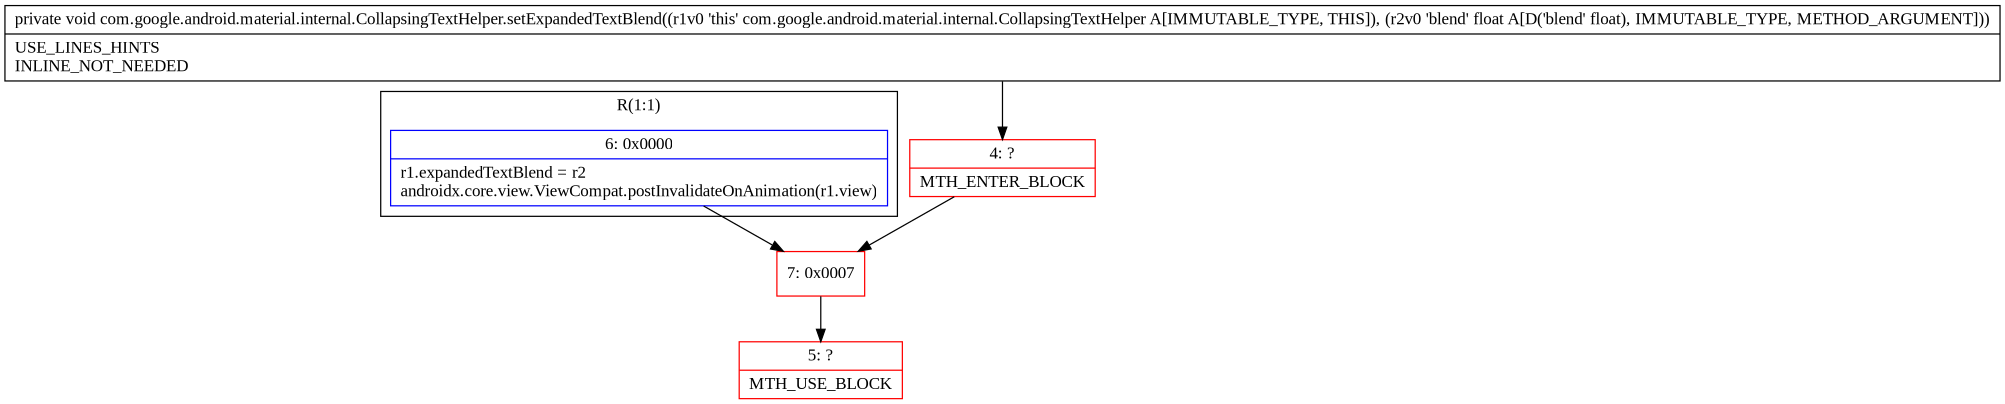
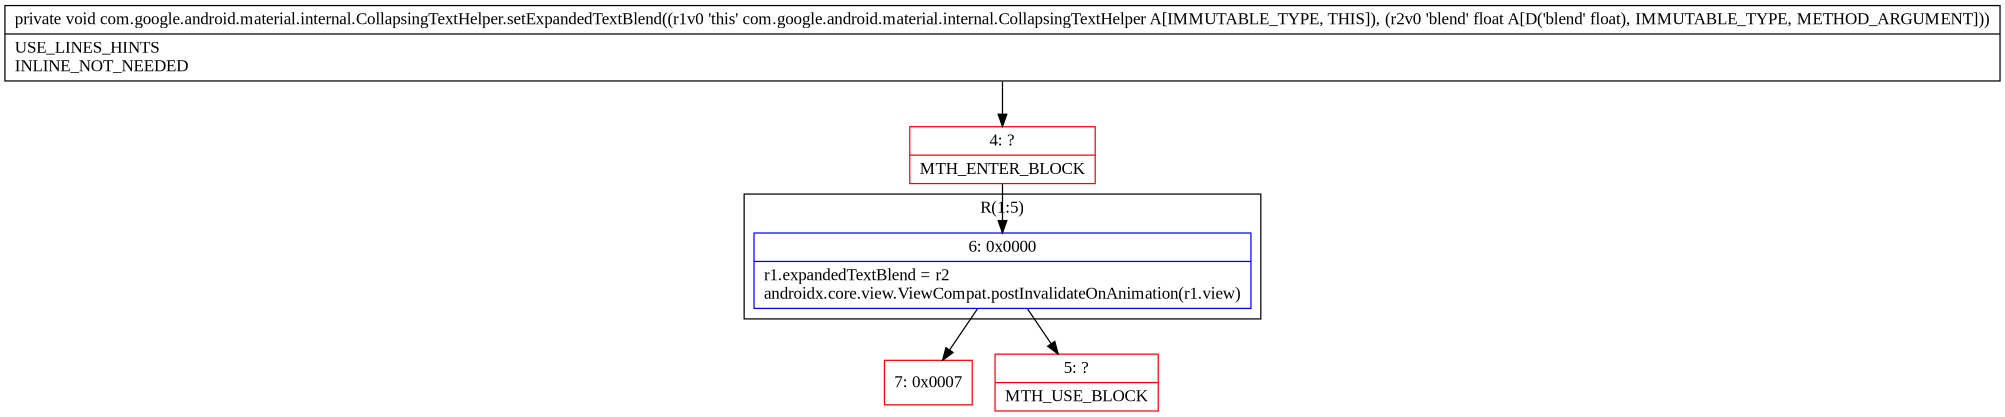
cluster "R(1:1)": label "R(1:1)" -> "R(1:5)"
edge "4: ?" -> "7: 0x0007": now "4: ?" -> "6: 0x0000"
edge "7: 0x0007" -> "5: ?": now "6: 0x0000" -> "5: ?"
